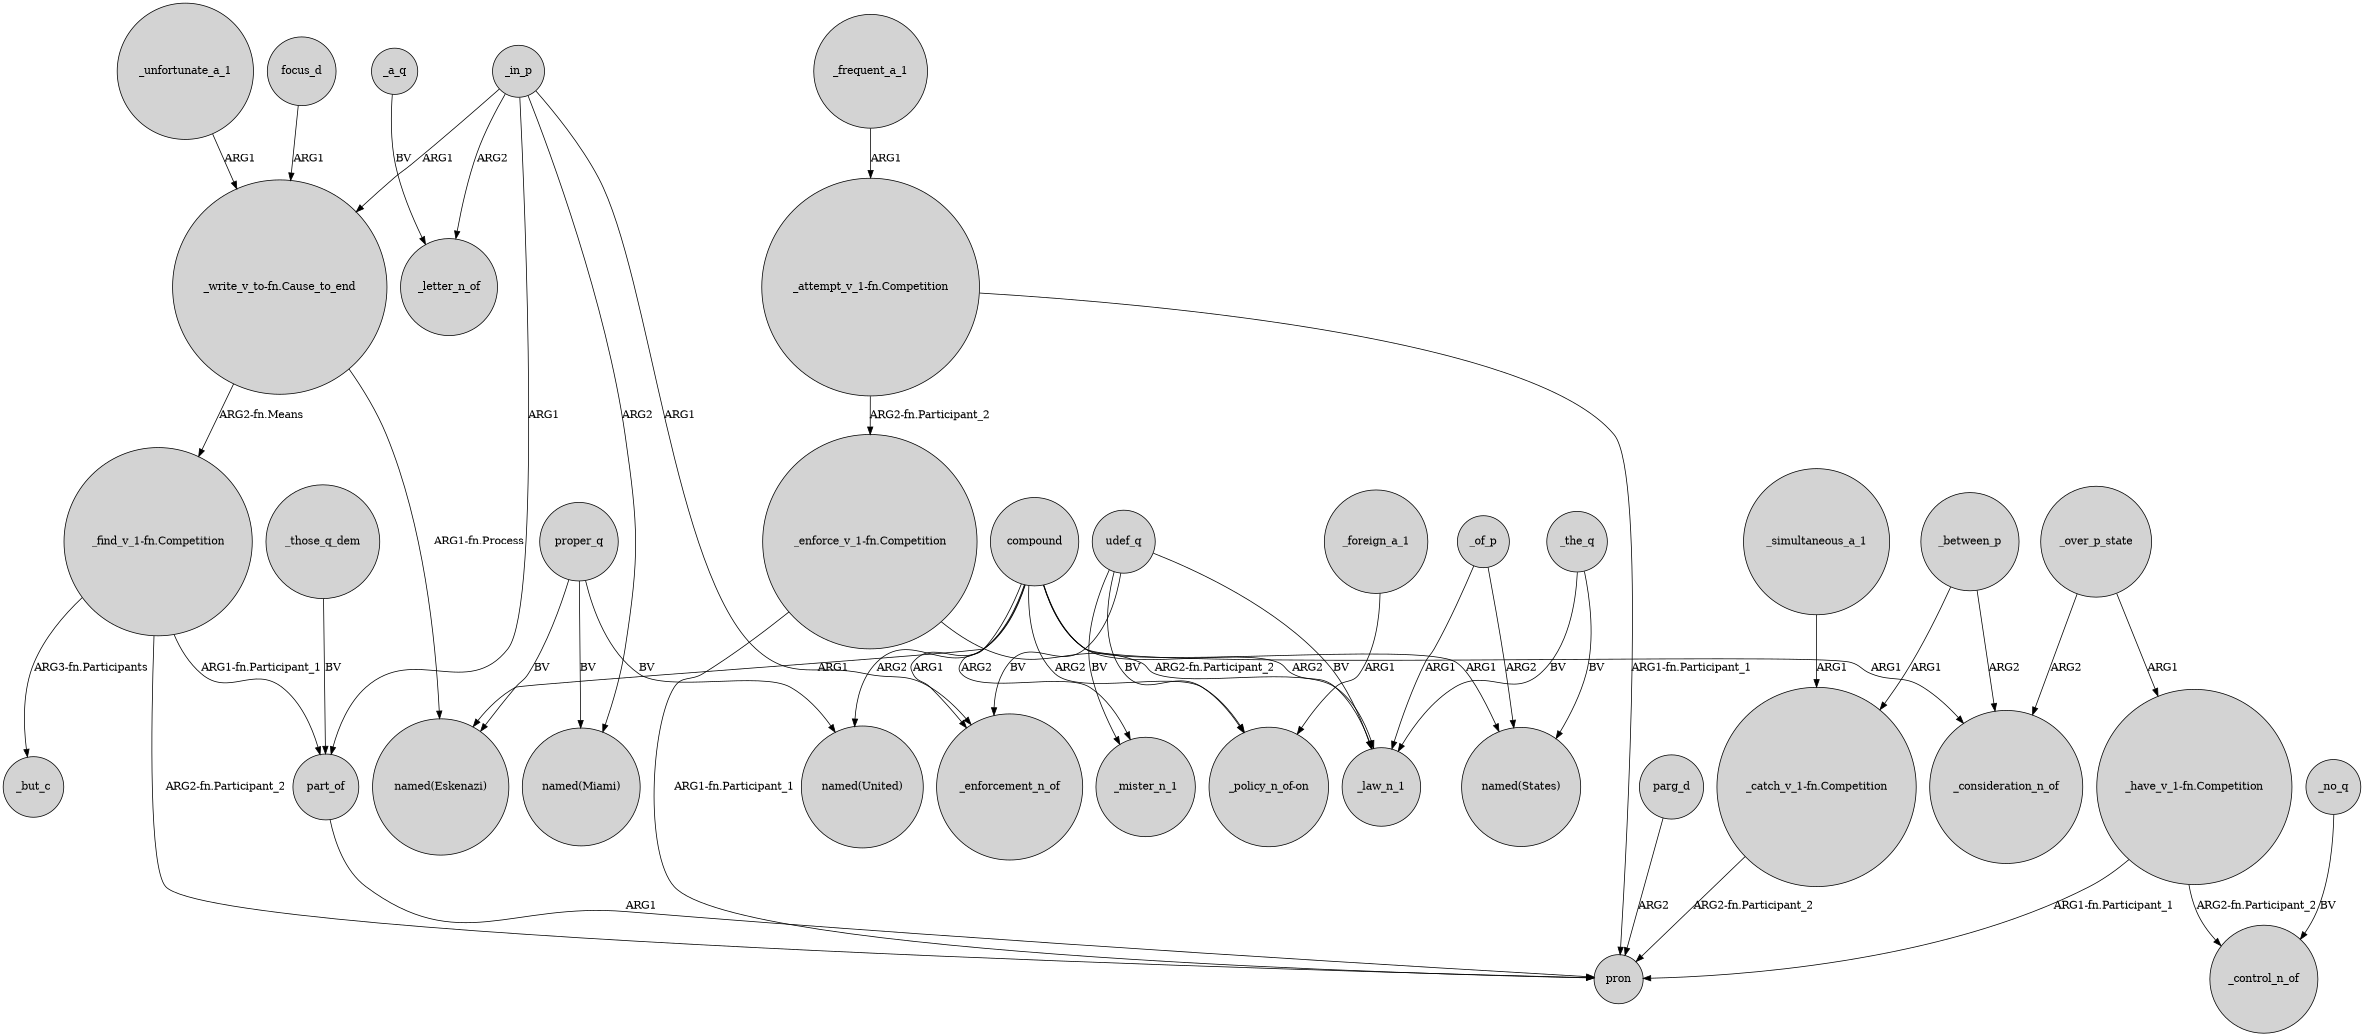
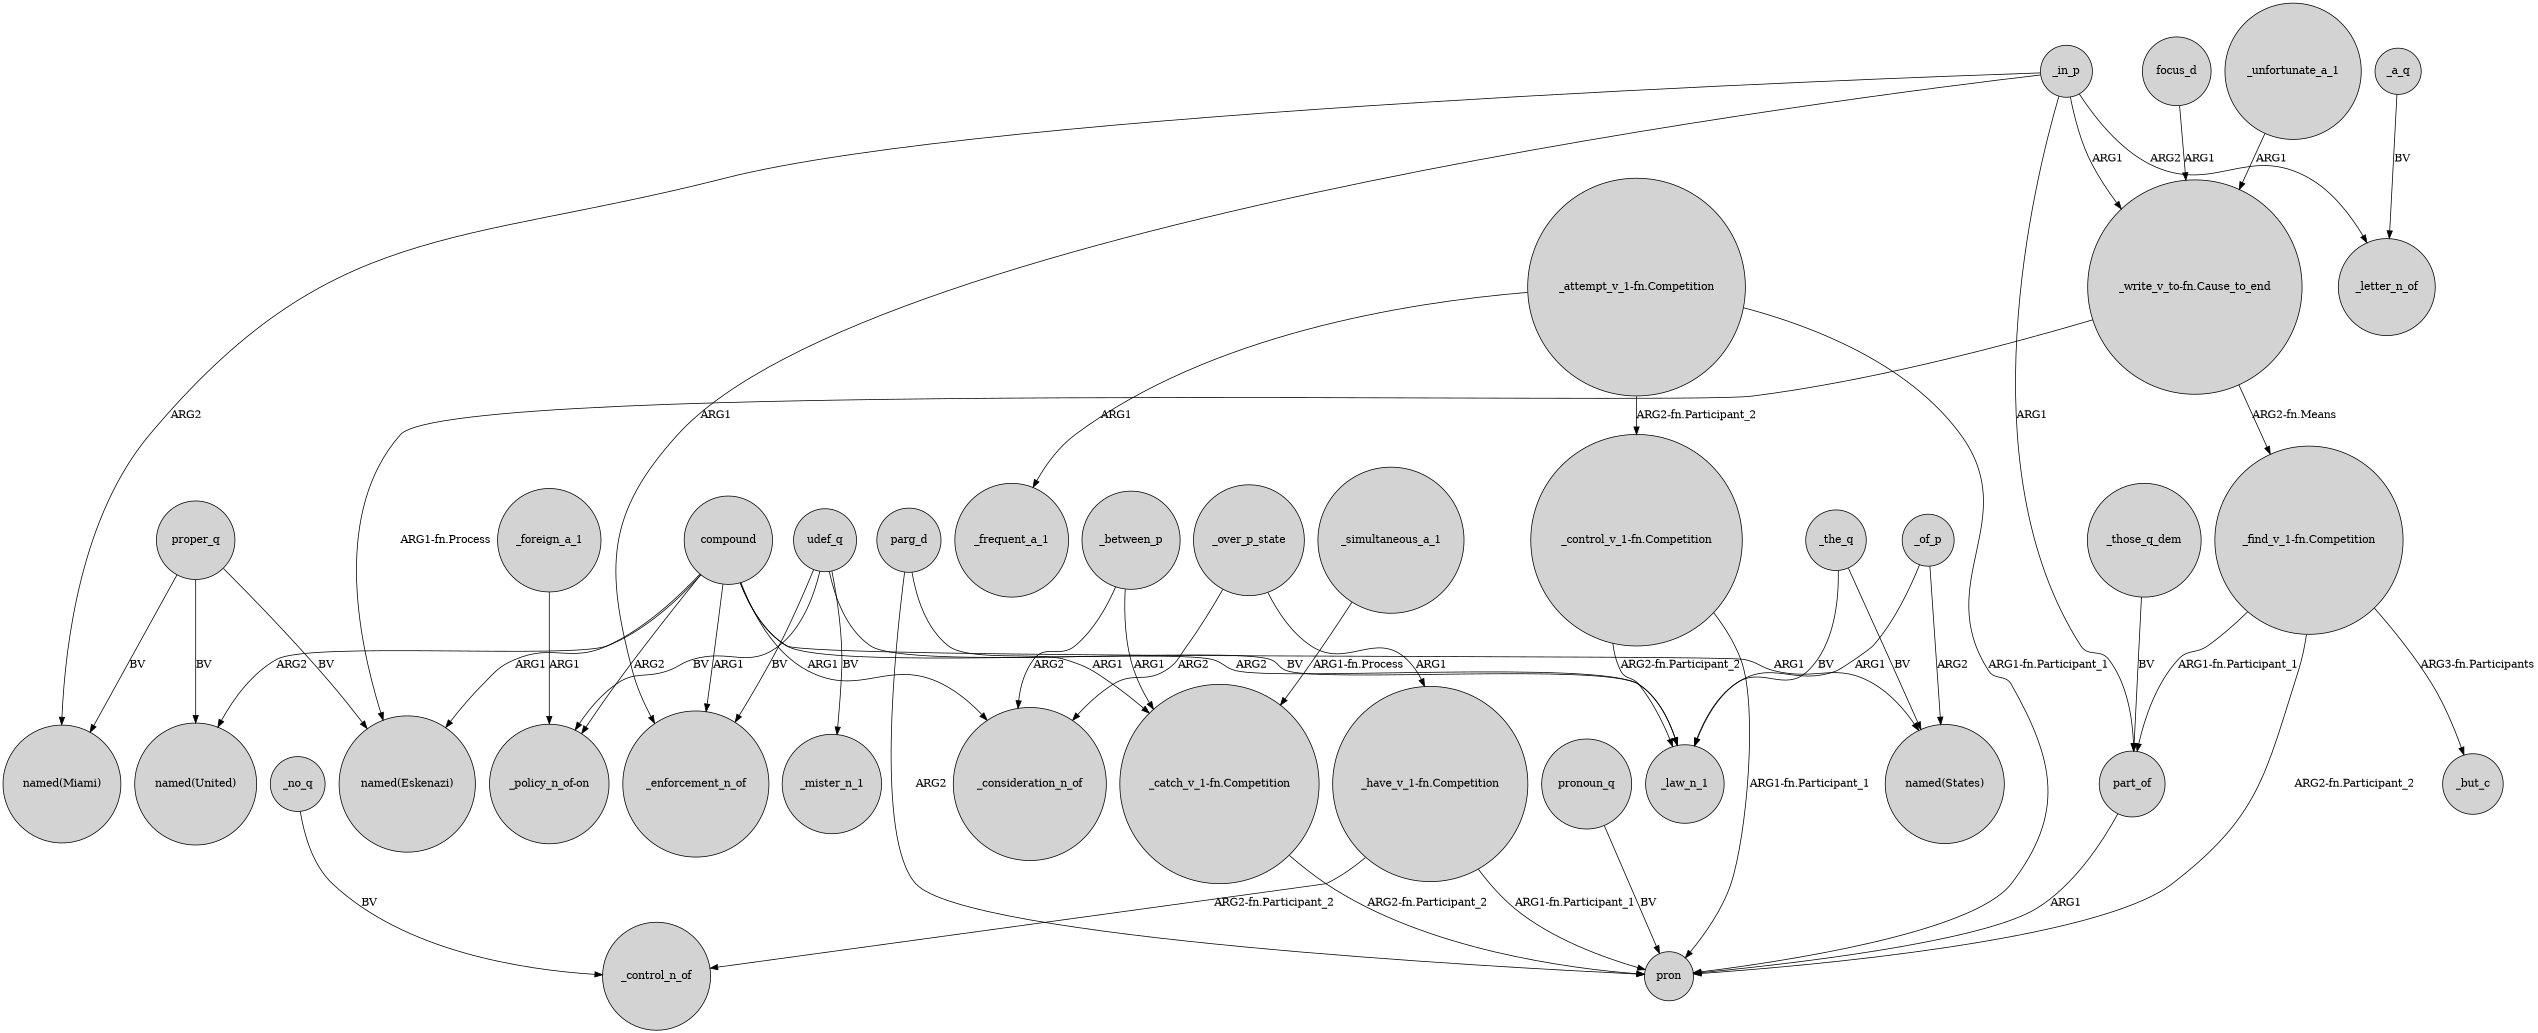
edge "_frequent_a_1" -> "_attempt_v_1-fn.Competition": reversed
node "_enforce_v_1-fn.Competition": label "_enforce_v_1-fn.Competition" -> "_control_v_1-fn.Competition"
edge "parg_d" -> "_catch_v_1-fn.Competition": added, label "ARG1"
edge "_simultaneous_a_1" -> "_catch_v_1-fn.Competition": label "ARG1" -> "ARG1-fn.Process"
edge "compound" -> "_mister_n_1": removed, label "ARG2"
node "pronoun_q": added
